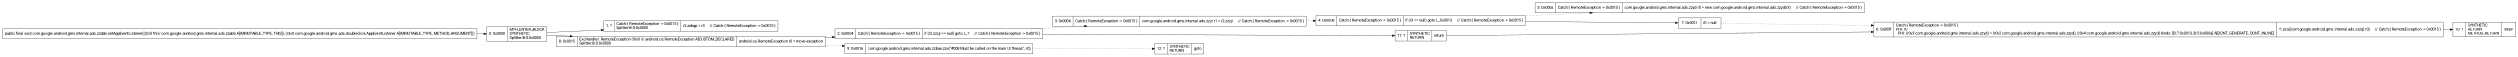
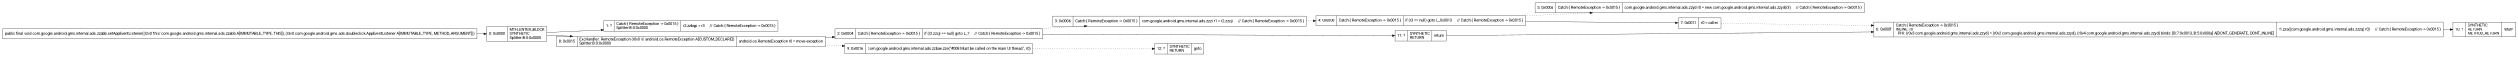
node "7: 0x0013": text "r0 = null" -> "r0 = called"
node "6: 0x000f": text "PHI: r0" -> "INLINE: r0"
